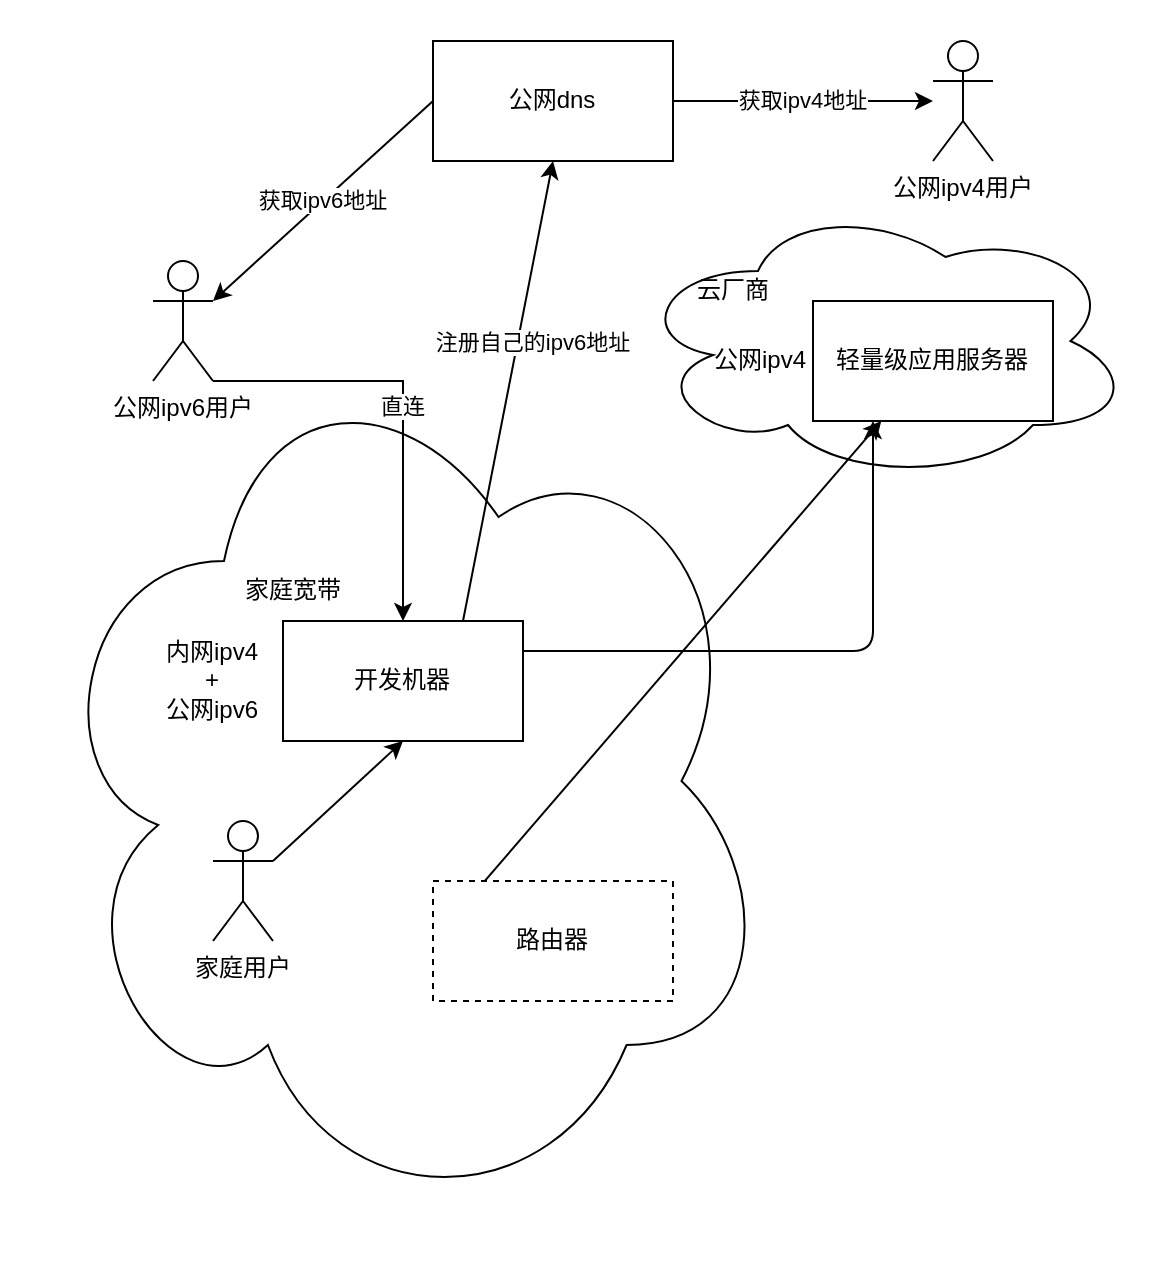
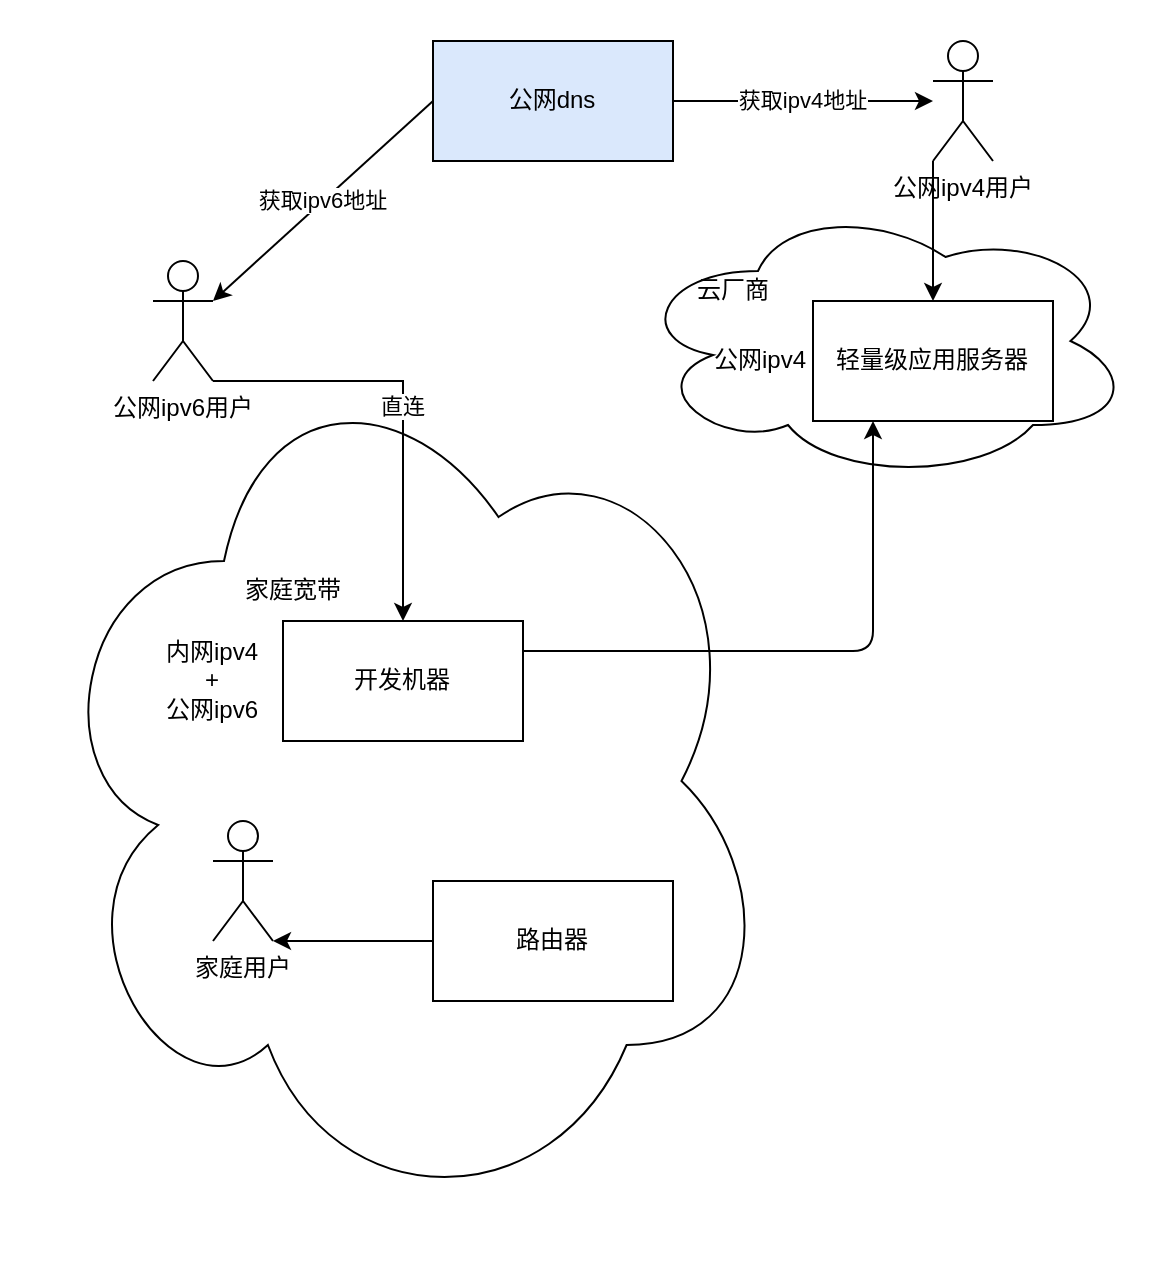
node "公网dns": fillcolor #ffffff -> #dae8fc
edge "公网ipv4用户" -> "轻量级应用服务器": added
edge "开发机器" -> "公网dns": removed, label "注册自己的ipv6地址"
edge "路由器" -> "轻量级应用服务器": now "路由器" -> "家庭用户"
edge "家庭用户" -> "开发机器": removed
node "路由器": style dashed -> solid
